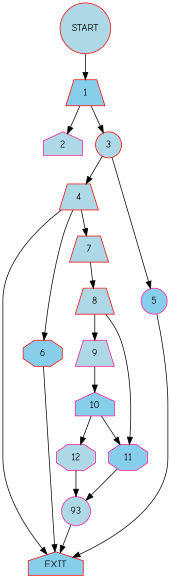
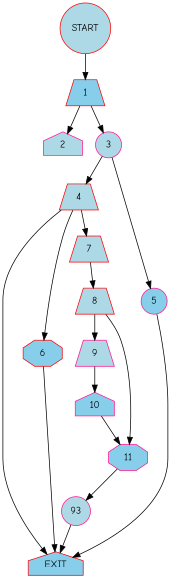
node "3": color red -> deeppink
node "12": removed
